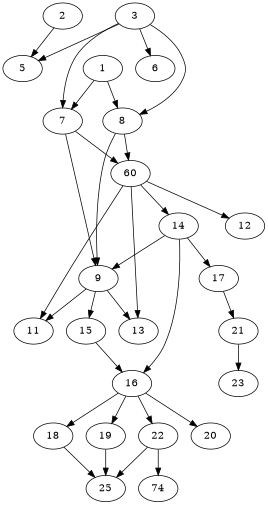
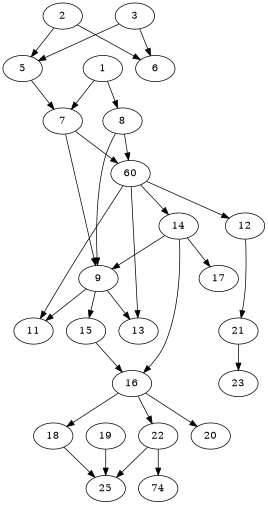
edge "2" -> "6": added
edge "3" -> "7": now "5" -> "7"
edge "3" -> "8": removed
edge "17" -> "21": now "12" -> "21"
edge "16" -> "19": removed
